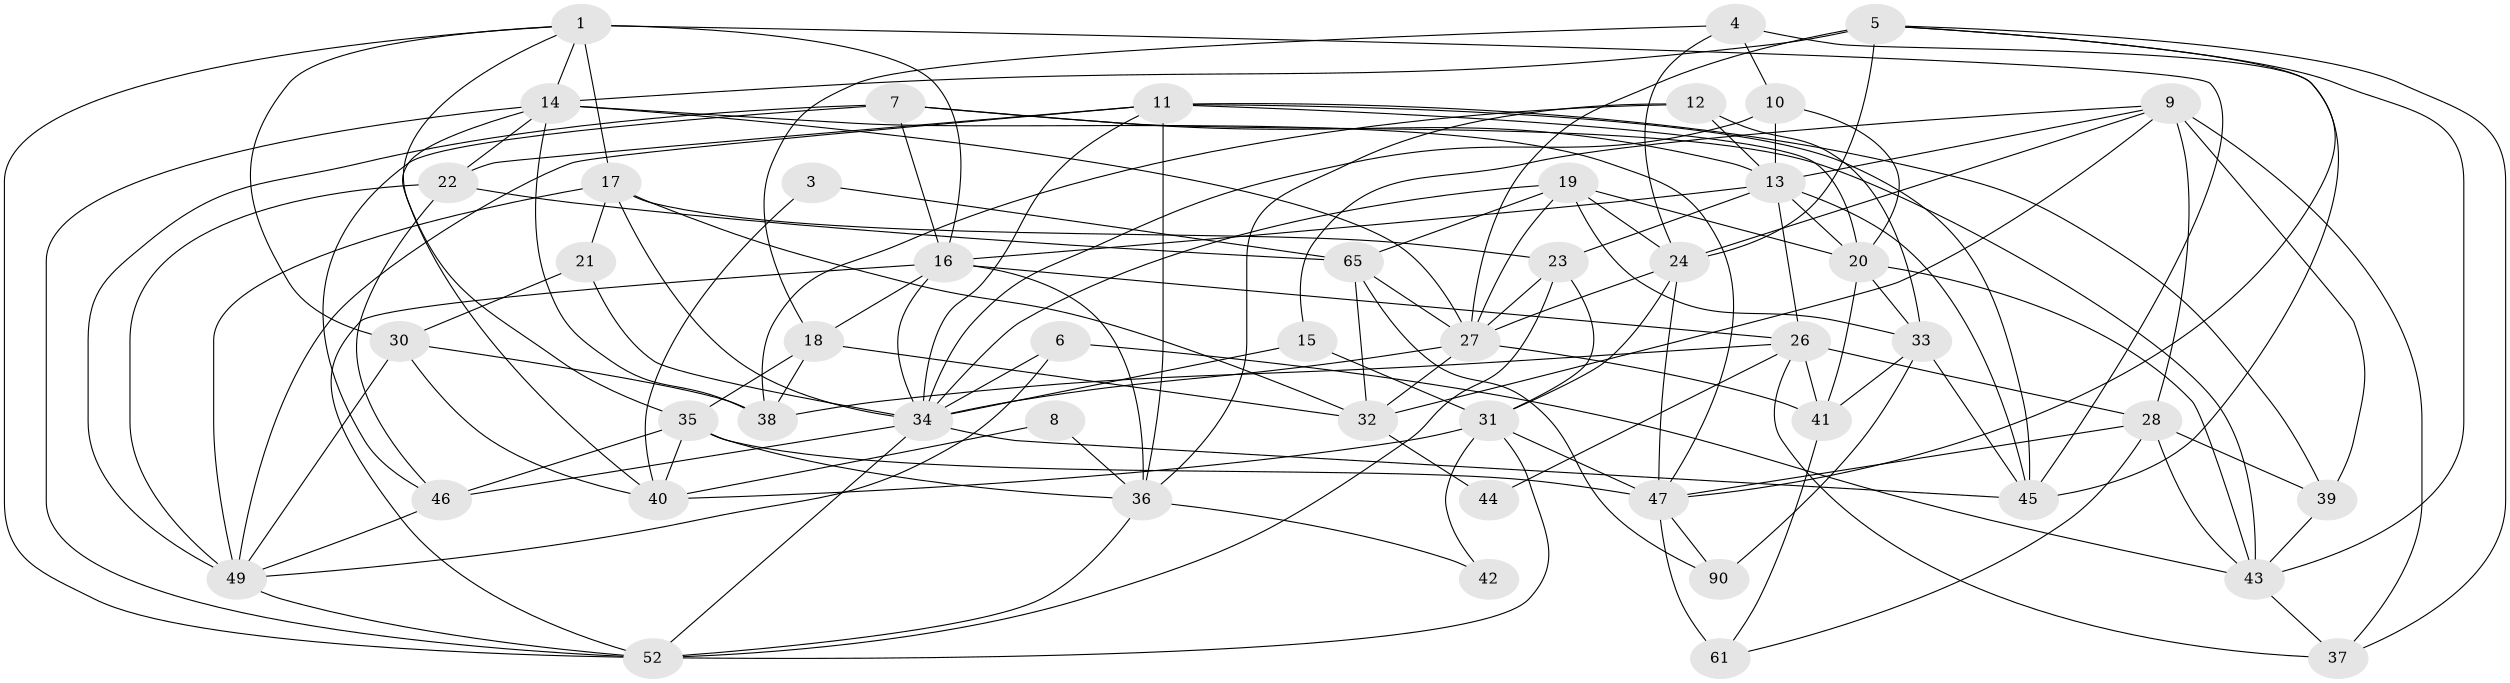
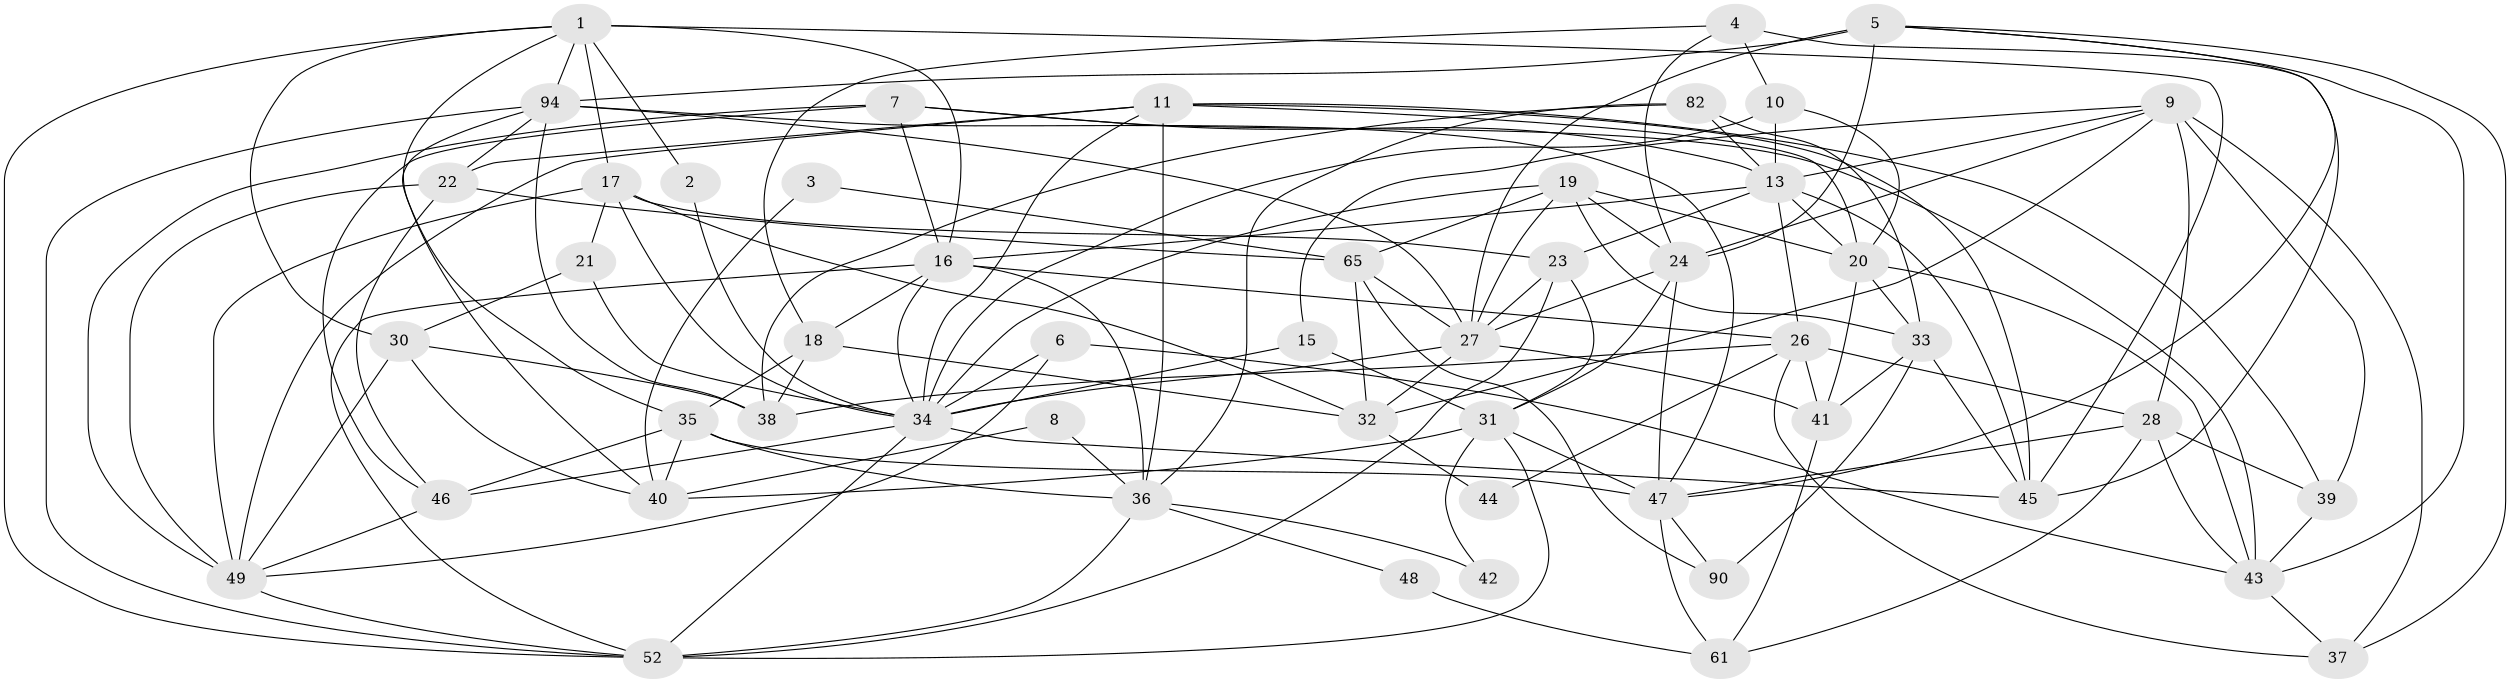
node "14": label "14" -> "94"
node "12": label "12" -> "82"
node "2": added
node "48": added
